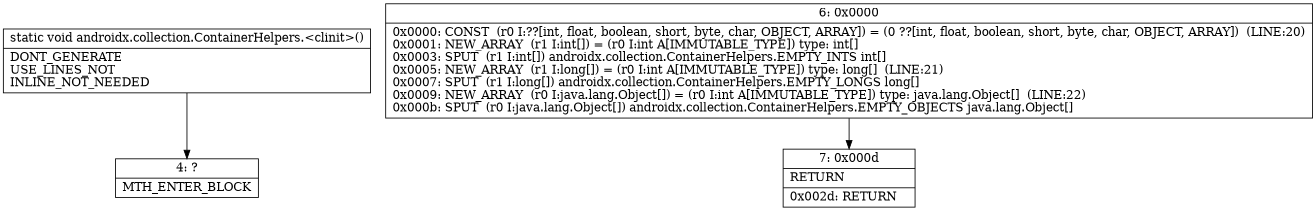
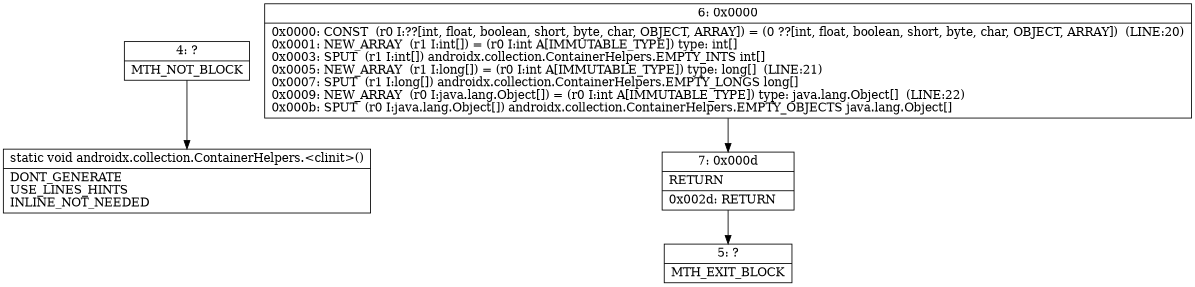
node "static void androidx.collection.ContainerHelpers.<clinit>()": text "USE_LINES_NOT" -> "USE_LINES_HINTS"
edge "static void androidx.collection.ContainerHelpers.<clinit>()" -> "4: ?": reversed
node "4: ?": text "MTH_ENTER_BLOCK" -> "MTH_NOT_BLOCK"
node "5: ?": added
